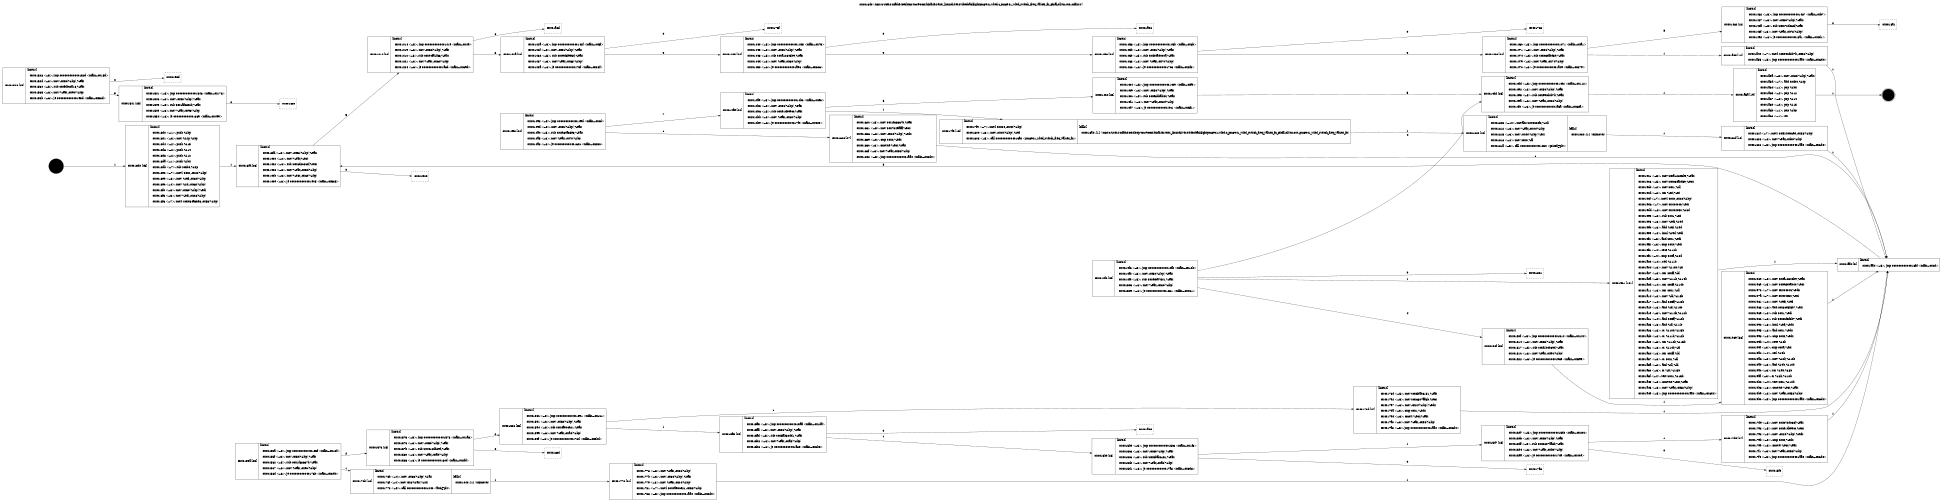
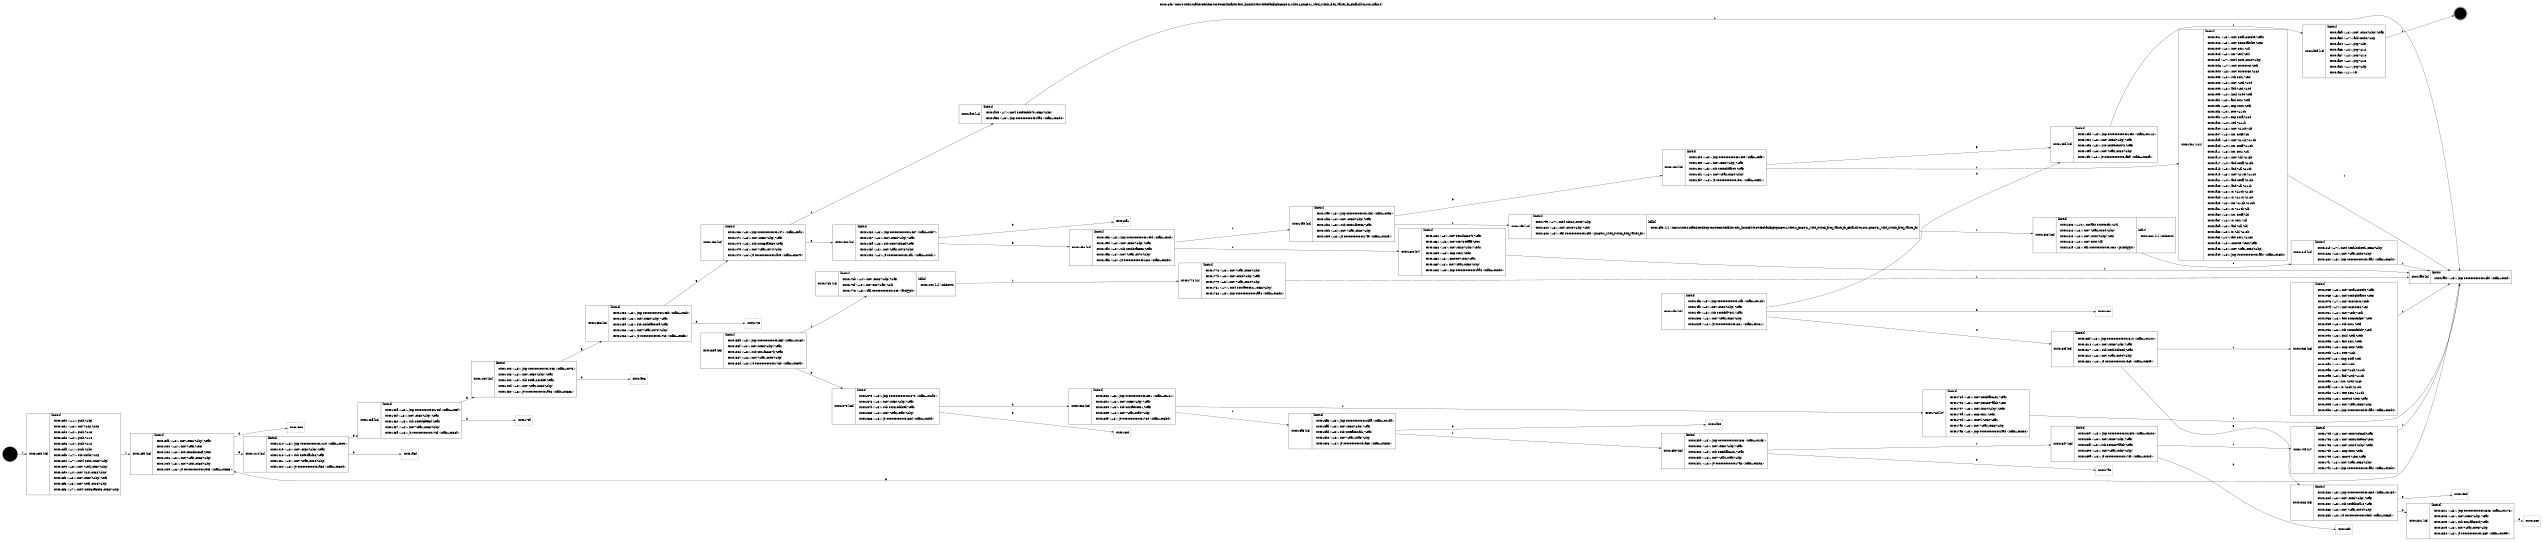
edge "0x401482 [22]" -> "0x401498 [22]": added, label "8"
edge "0x4014f6 [25]" -> "0x4019c1 [141]": now "0x4014c4 [25]" -> "0x4019c1 [141]"
edge "0x40150f [25]" -> "0x401528 [25]": added, label "3"
